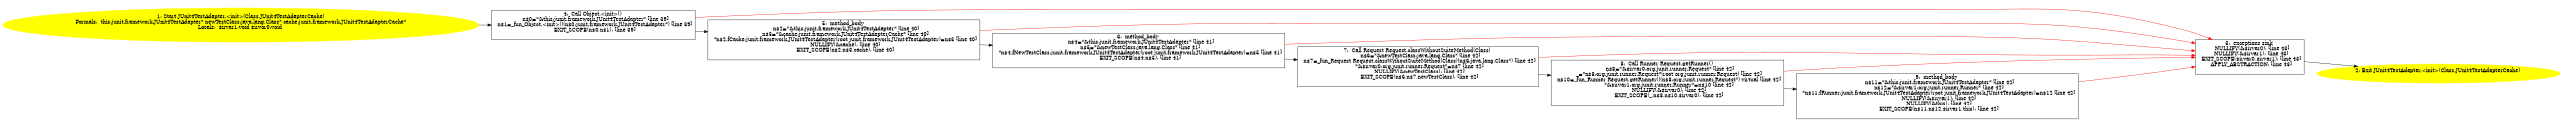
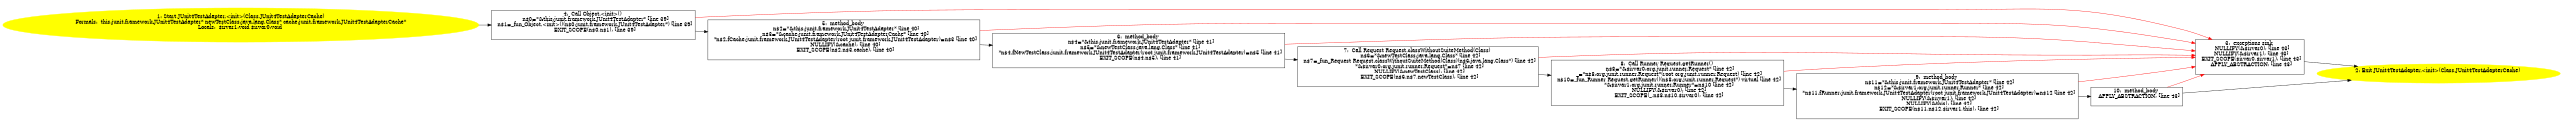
node "10:  method_body APPLY_ABSTRACTION; [line 43]": added
